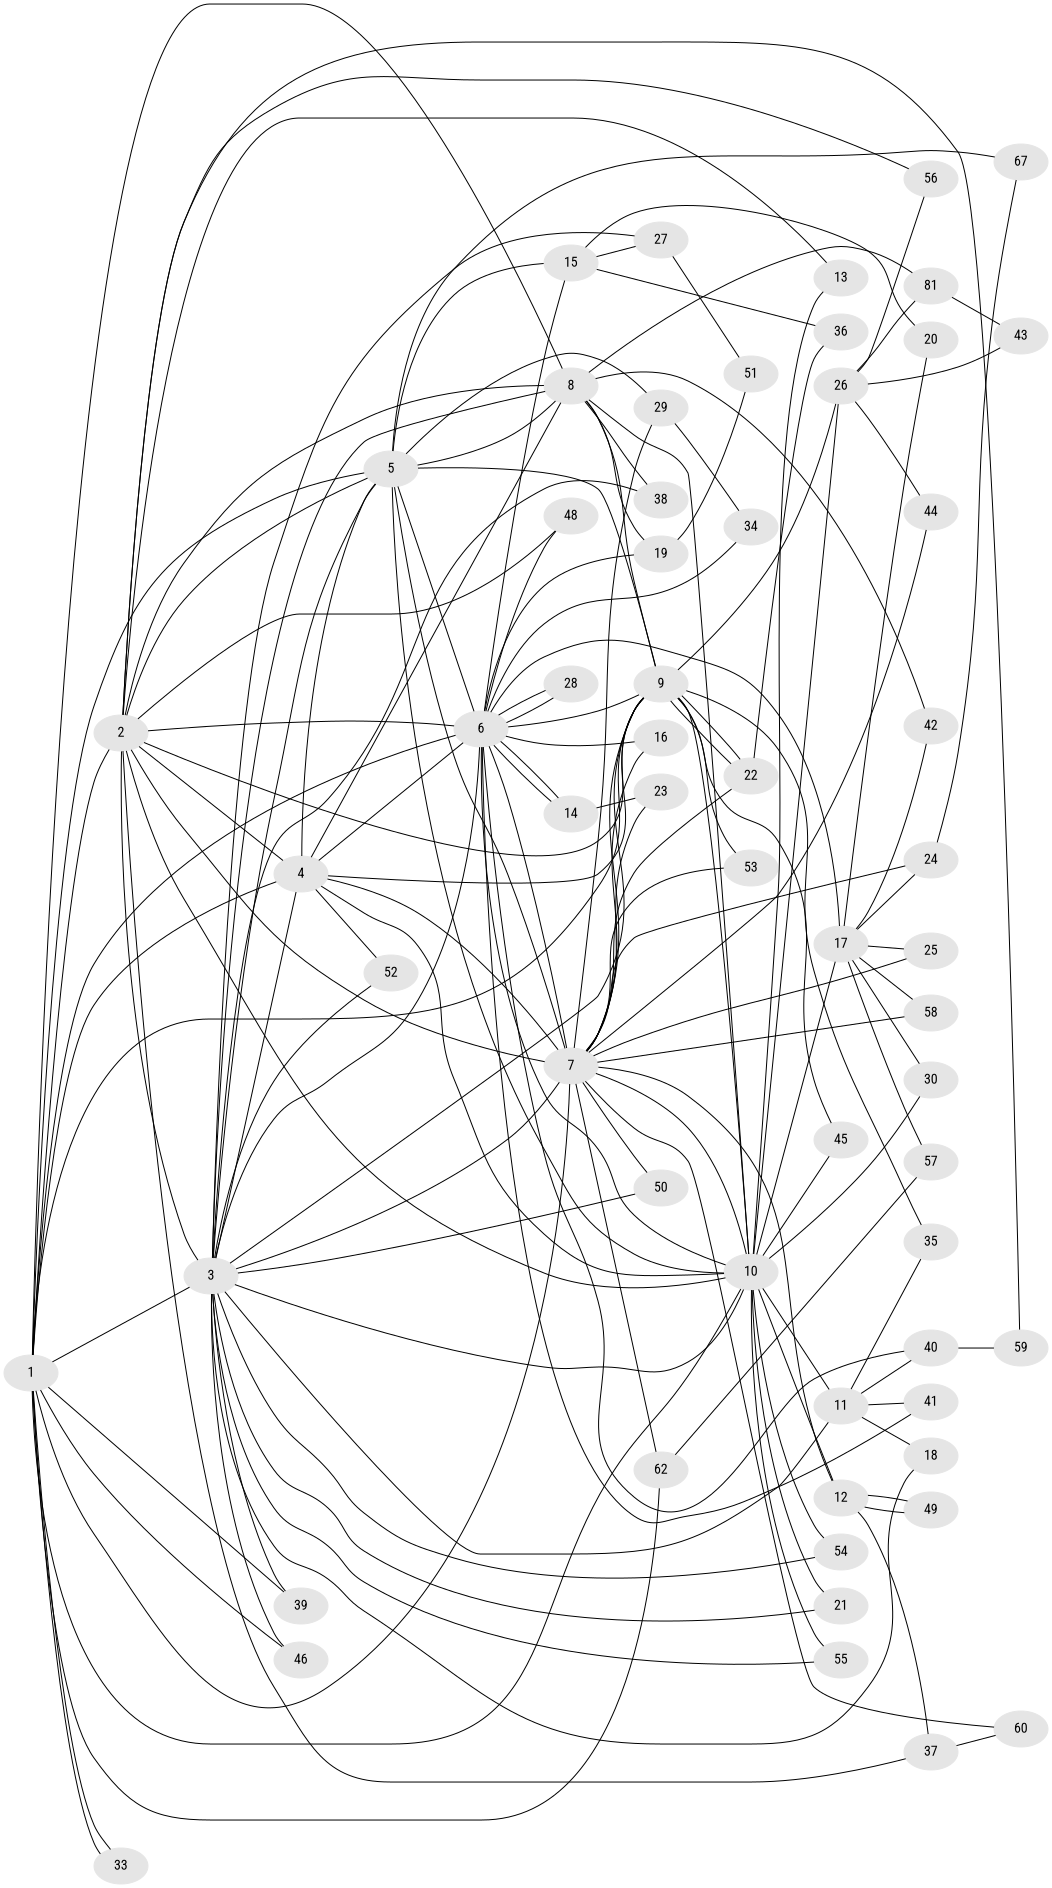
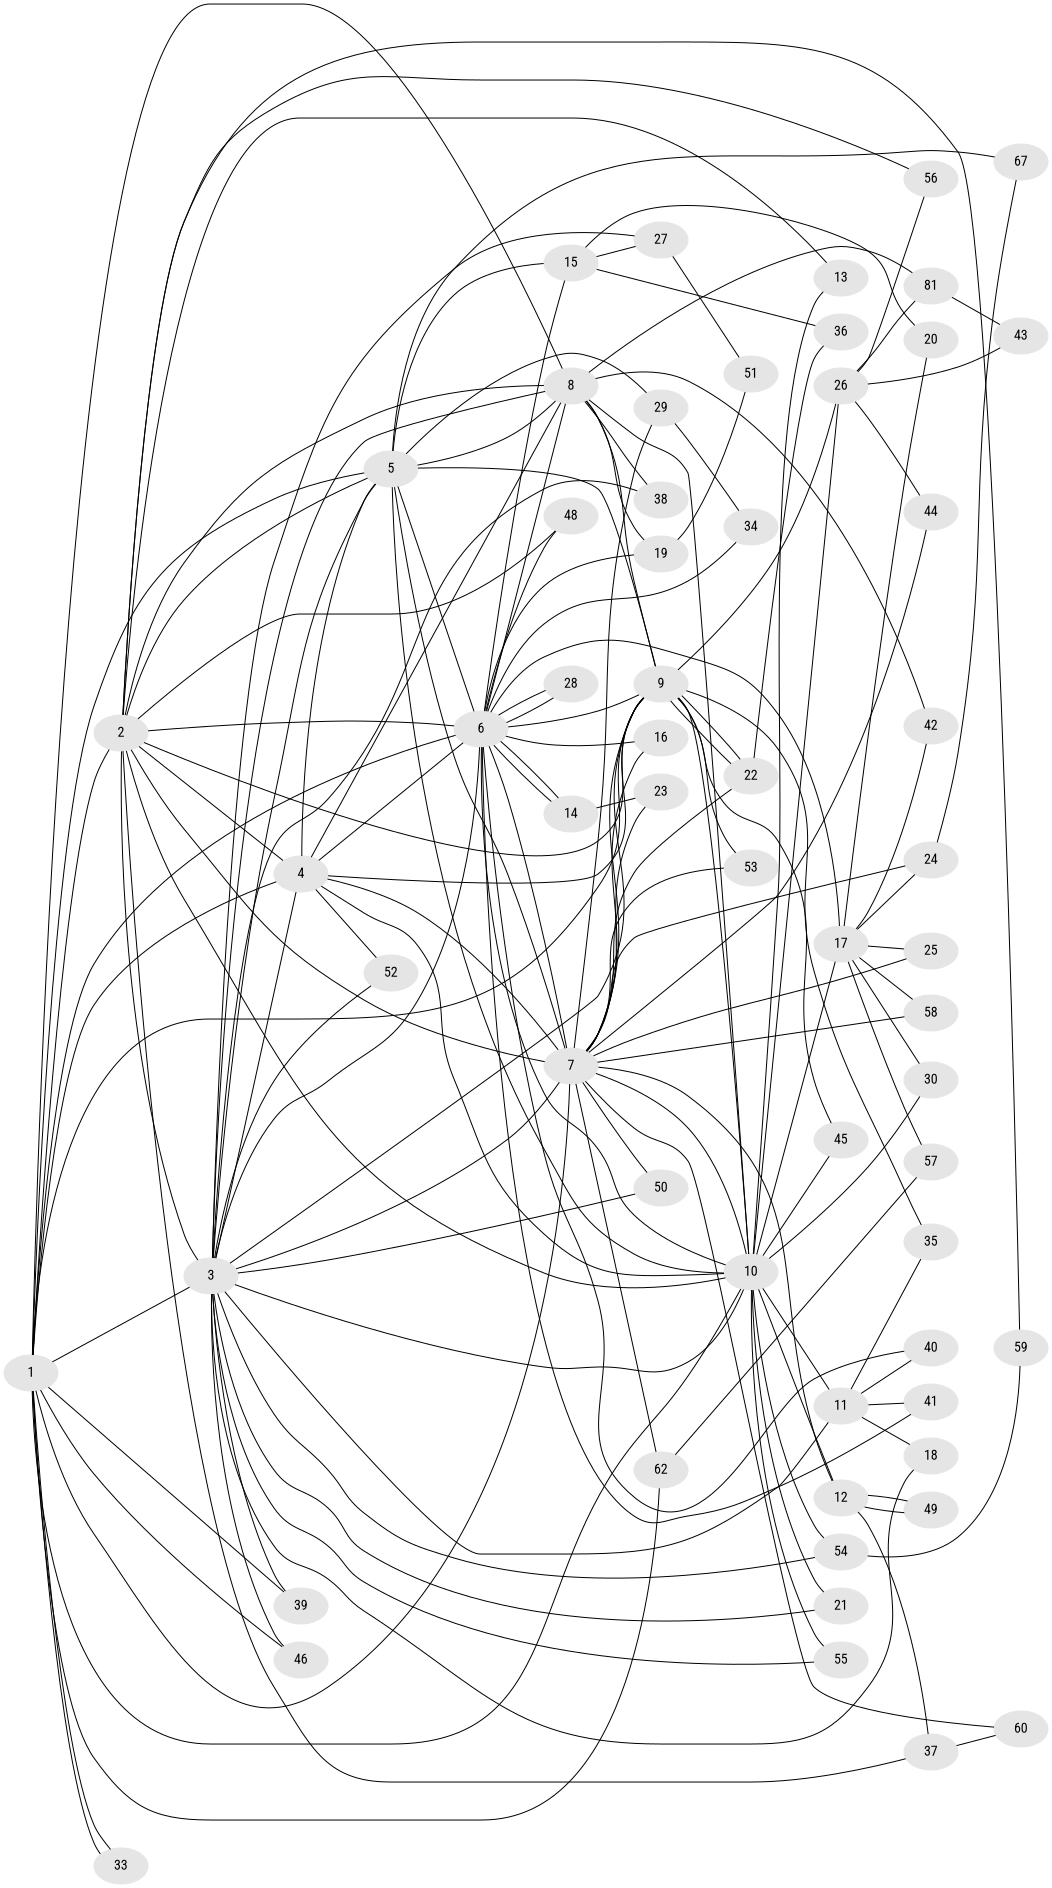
edge "8" -- "6": added
edge "40" -- "59": now "54" -- "59"
